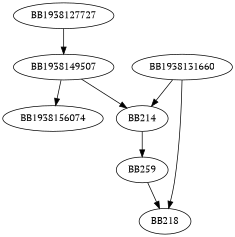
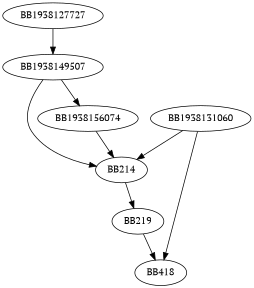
node "BB1938131660": label "BB1938131660" -> "BB1938131060"
edge "BB1938156074" -> "BB214": added
node "BB259": label "BB259" -> "BB219"
node "BB218": label "BB218" -> "BB418"
